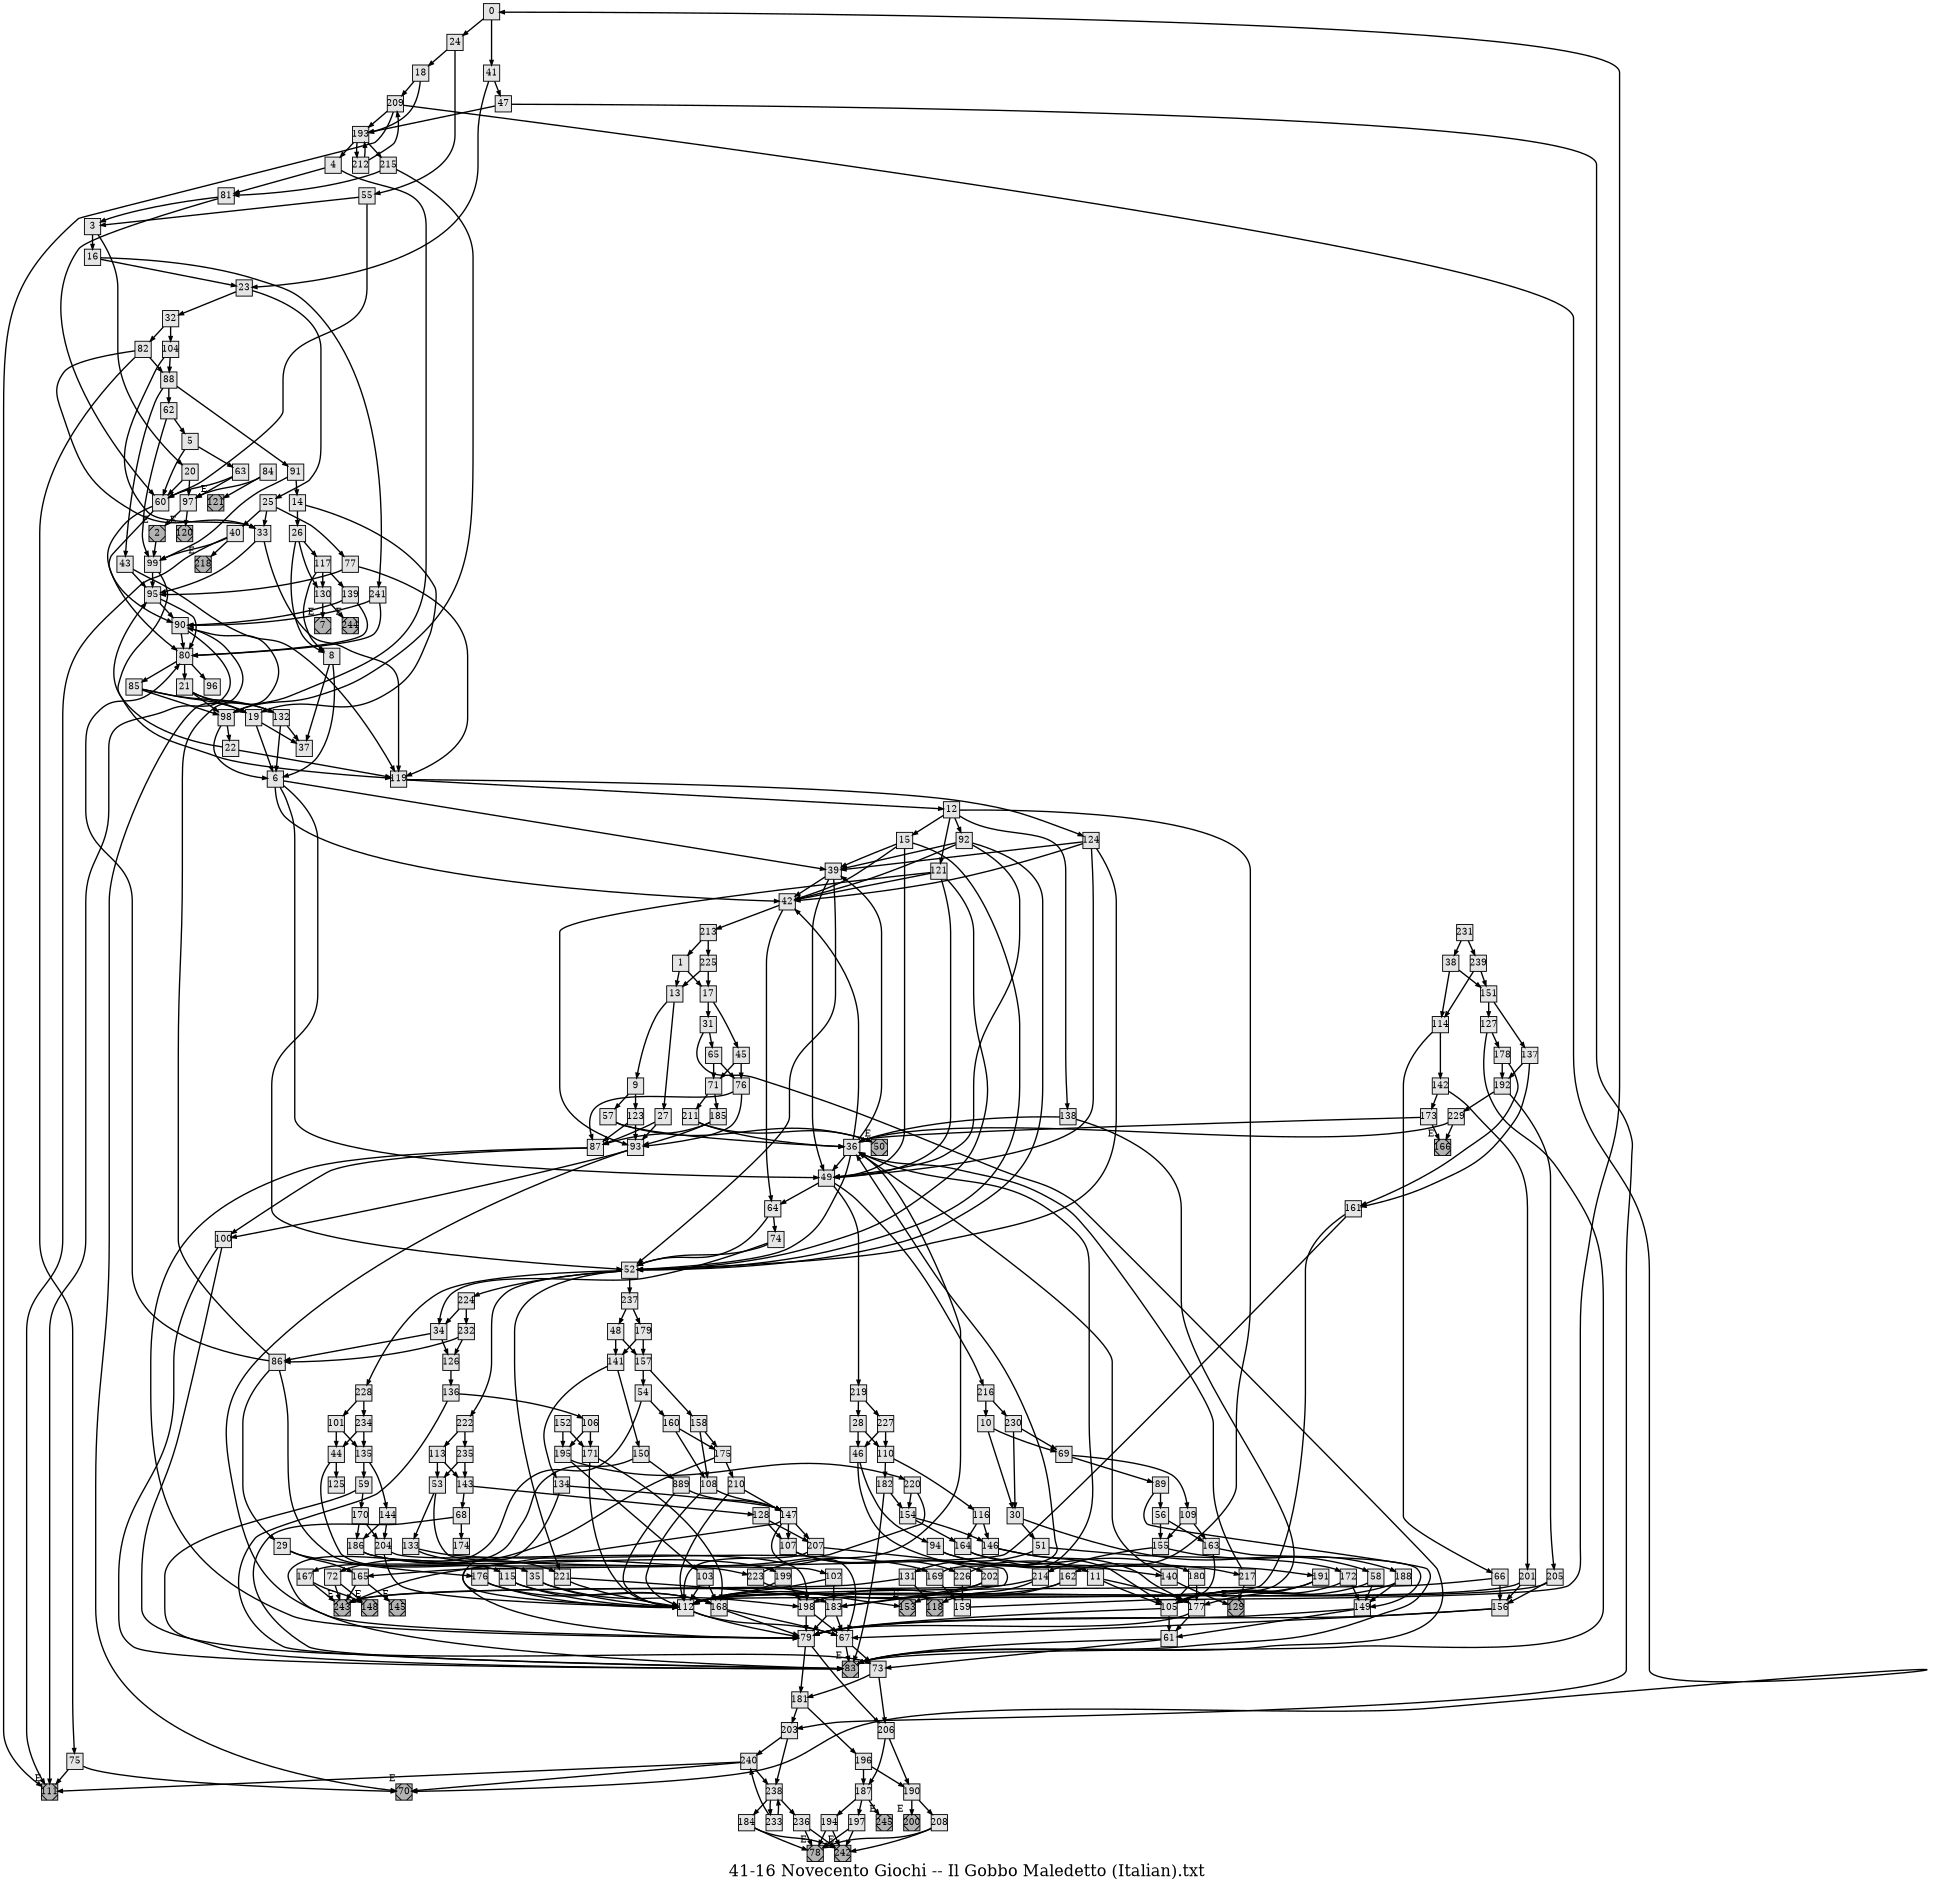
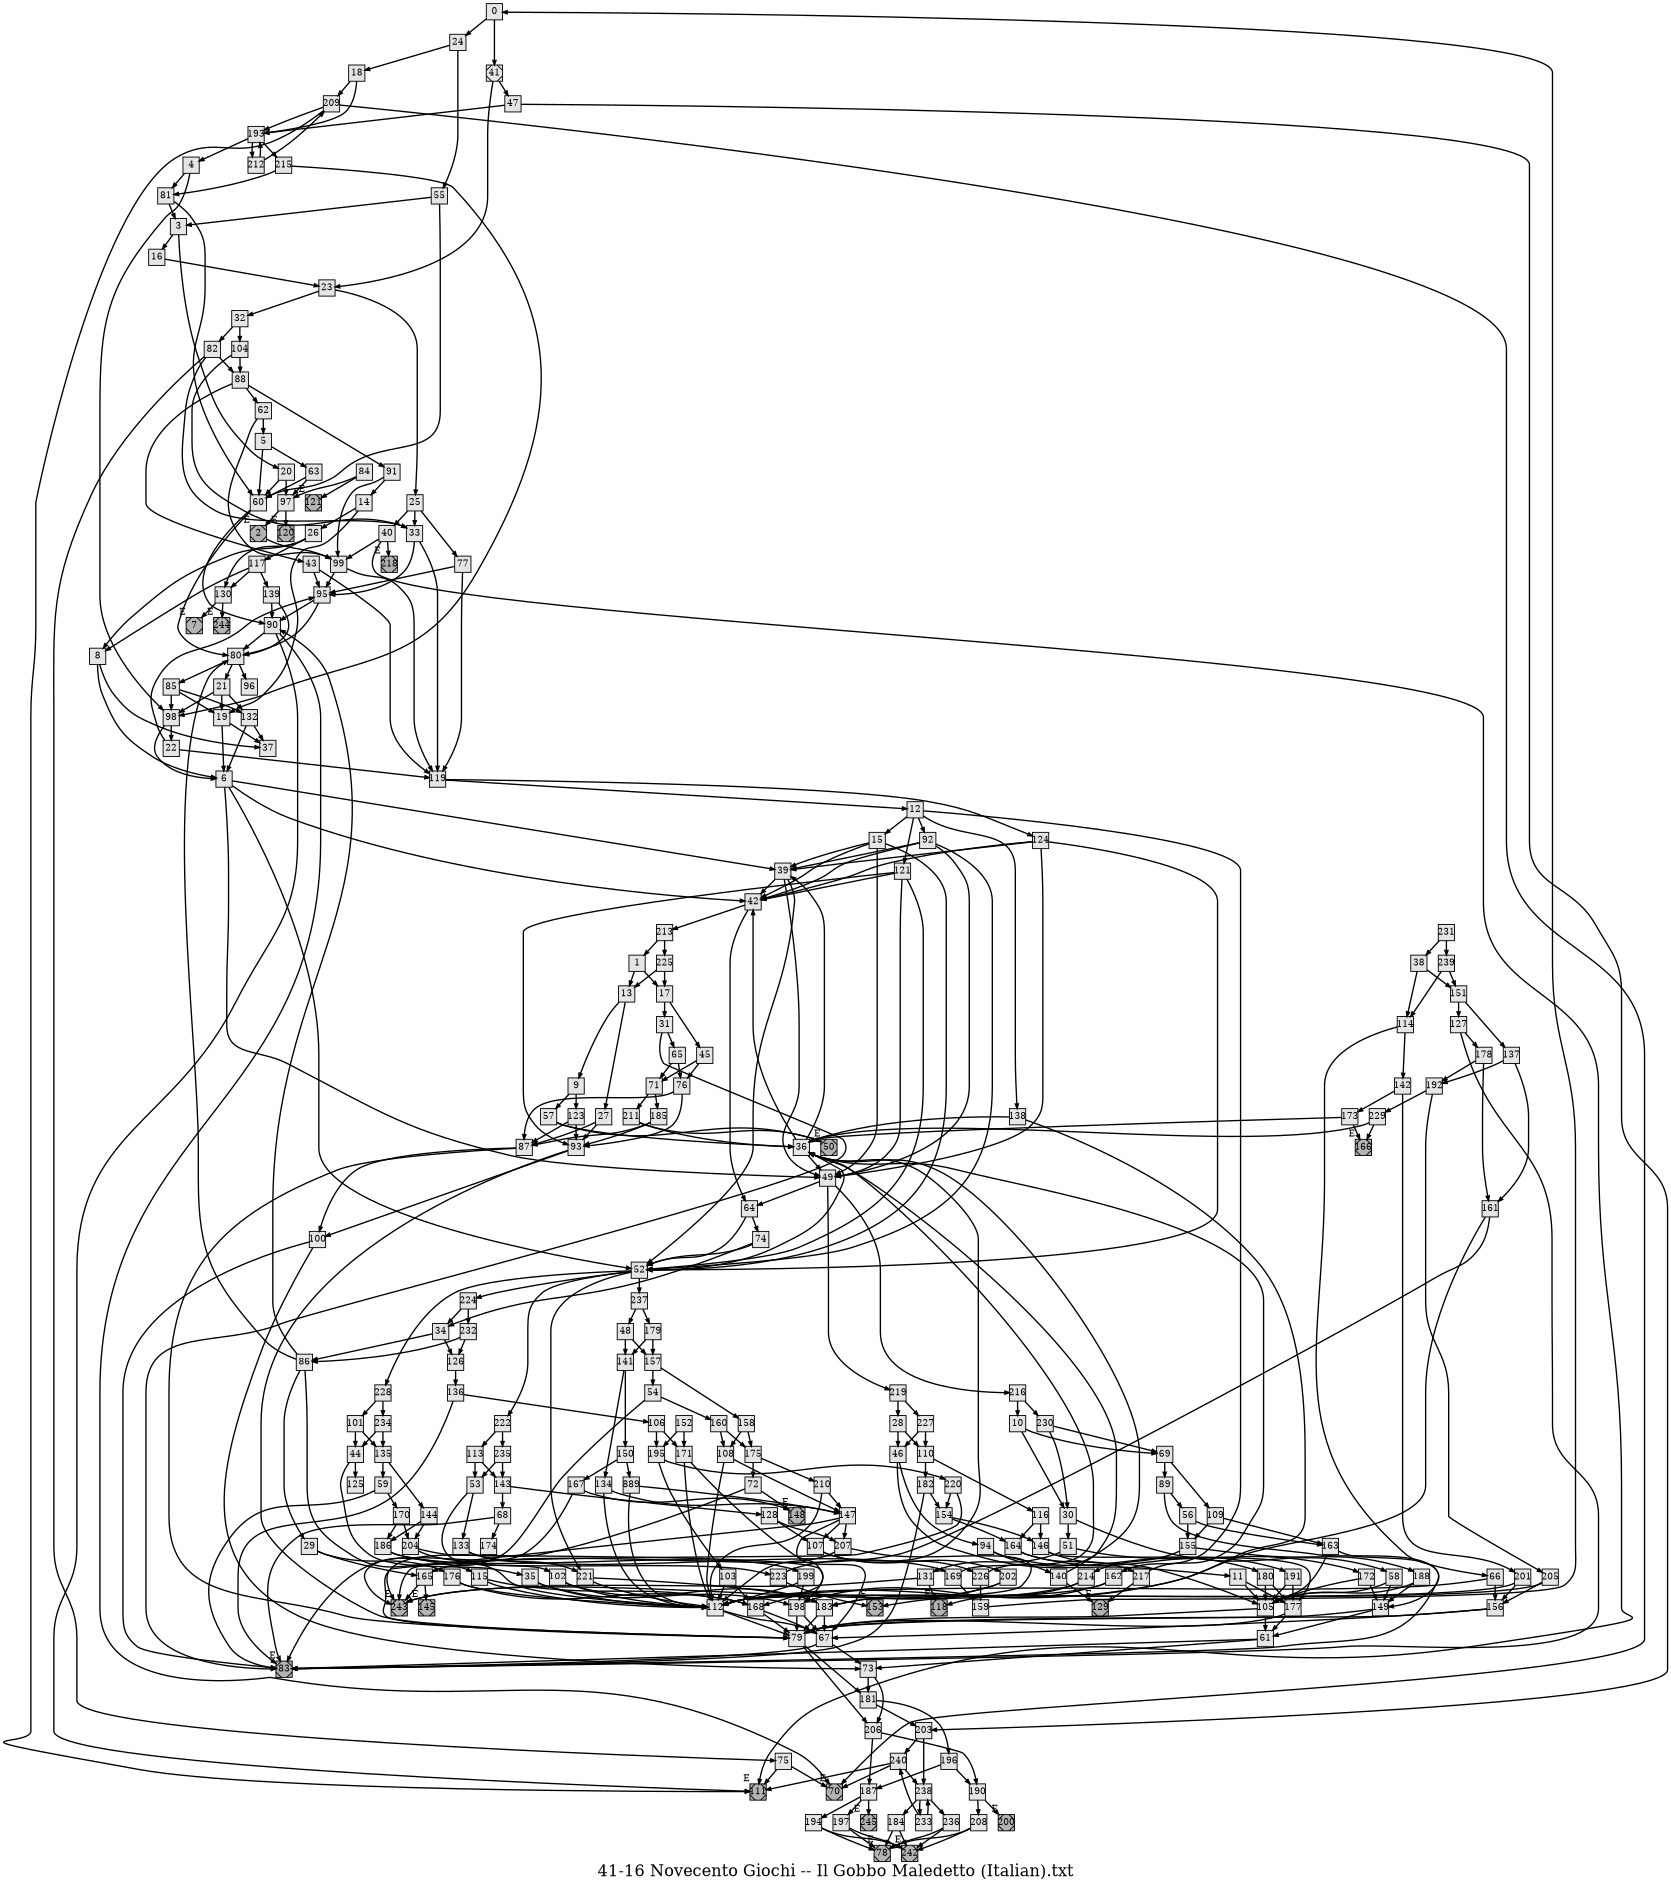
node "41": shape box -> Msquare
node "241": removed
